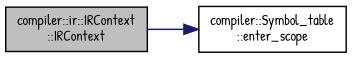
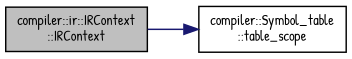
node "compiler::Symbol_table ::enter_scope": label "compiler::Symbol_table ::enter_scope" -> "compiler::Symbol_table ::table_scope"
